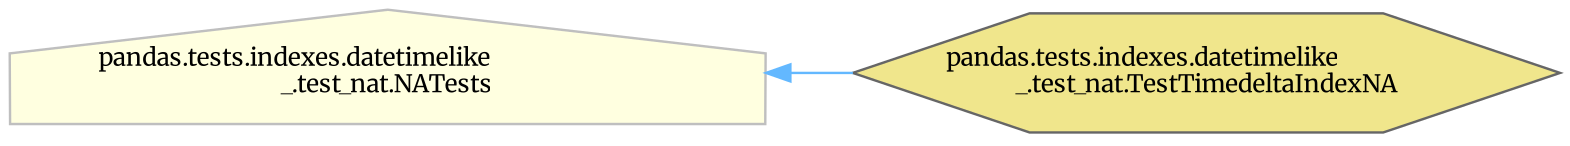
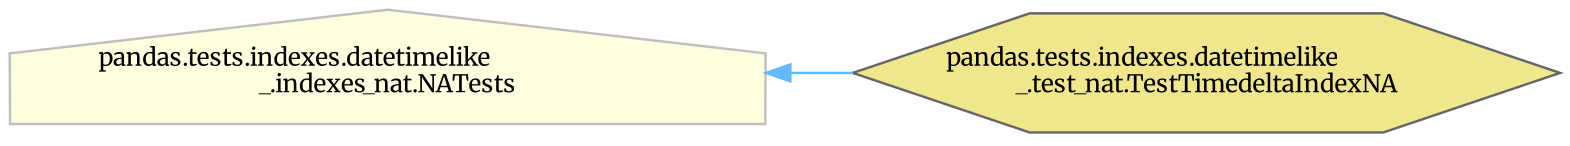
node "pandas.tests.indexes.datetimelike _.test_nat.NATests": label "pandas.tests.indexes.datetimelike _.test_nat.NATests" -> "pandas.tests.indexes.datetimelike _.indexes_nat.NATests"
